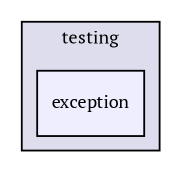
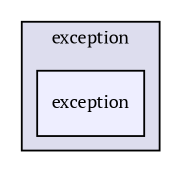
cluster "testing": label "testing" -> "exception"
